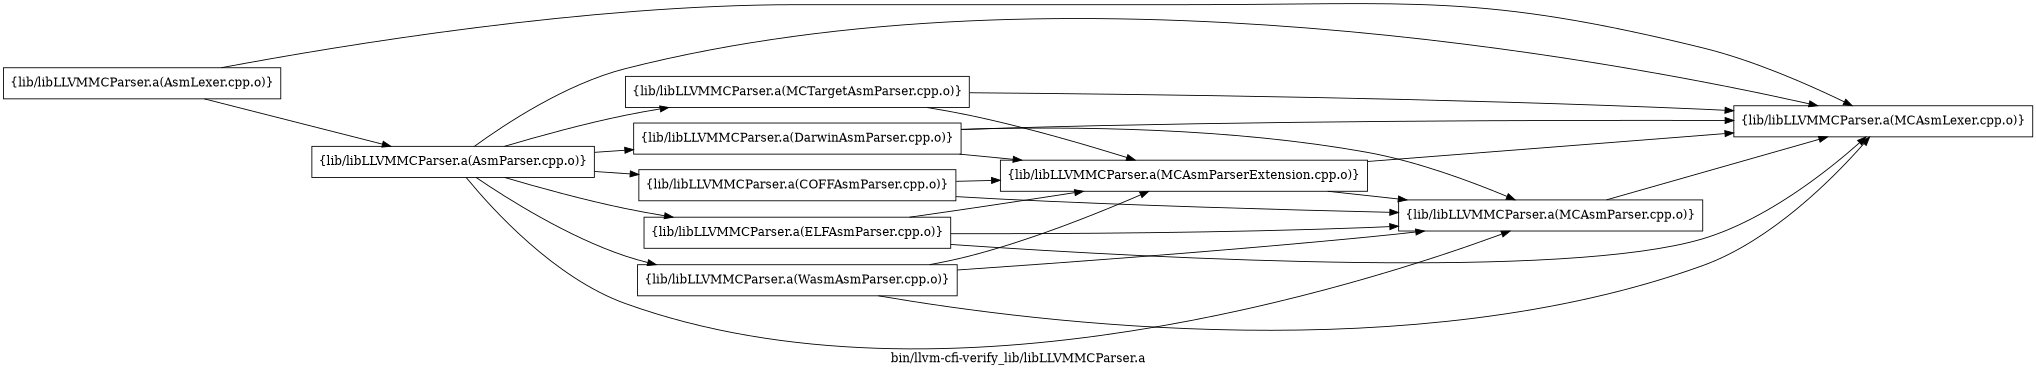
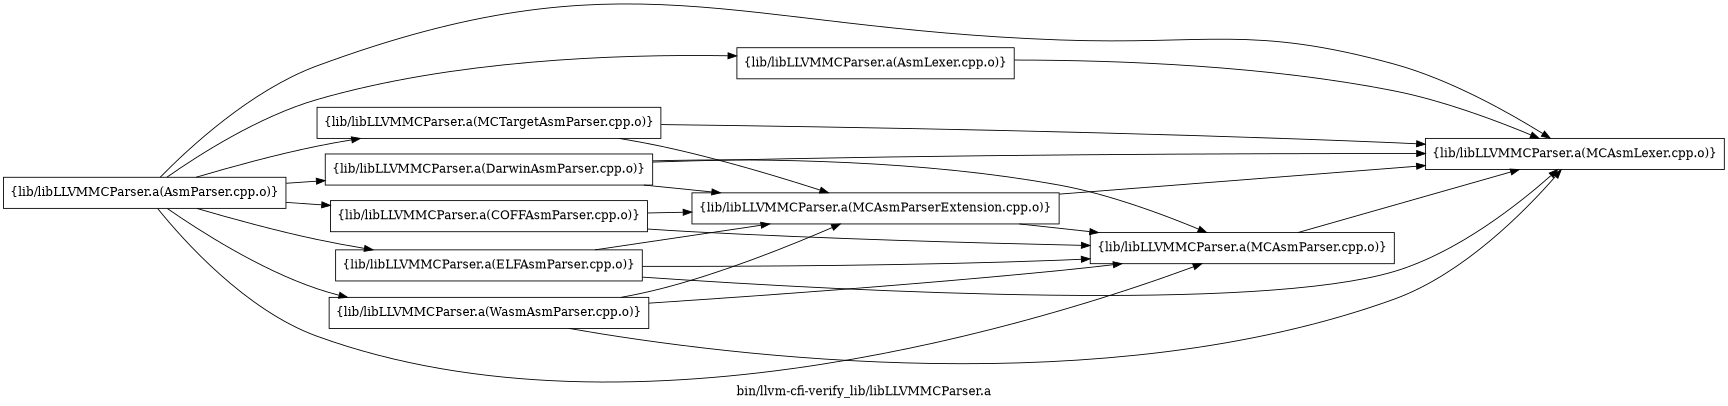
edge "{lib/libLLVMMCParser.a(AsmLexer.cpp.o)}" -> "{lib/libLLVMMCParser.a(AsmParser.cpp.o)}": reversed
